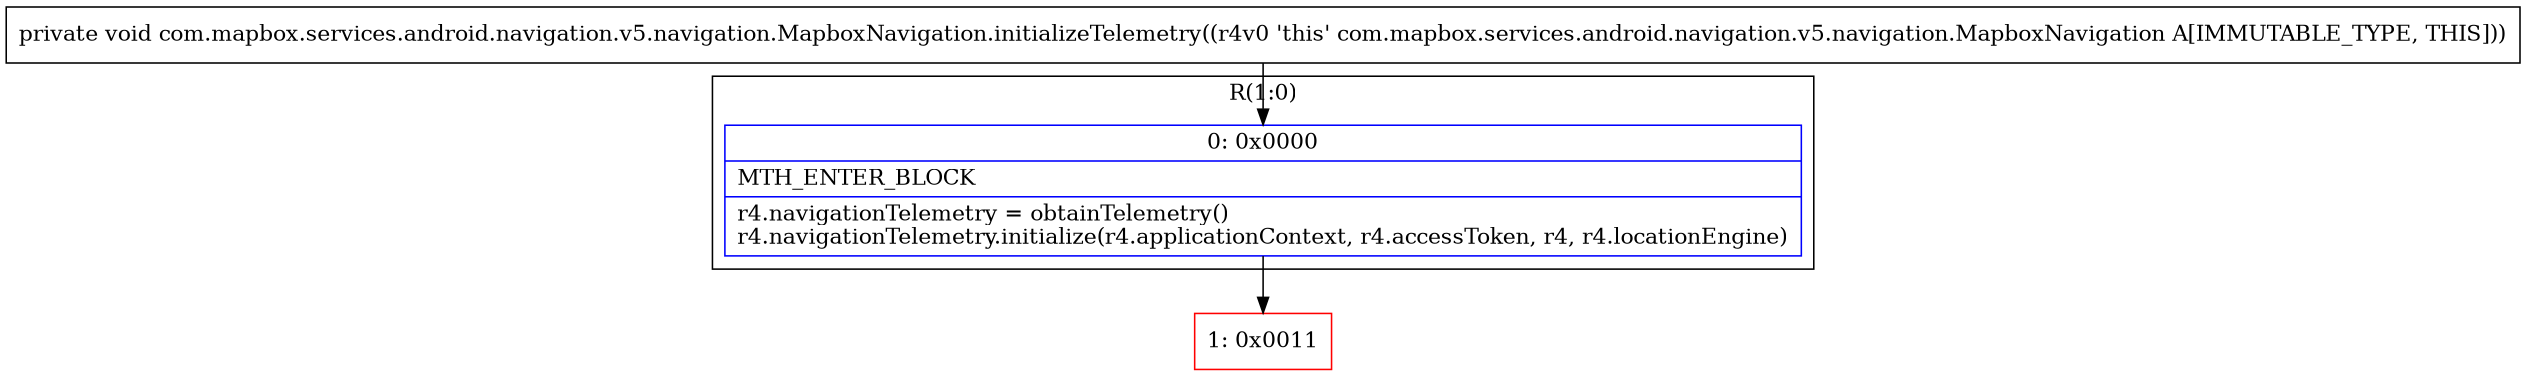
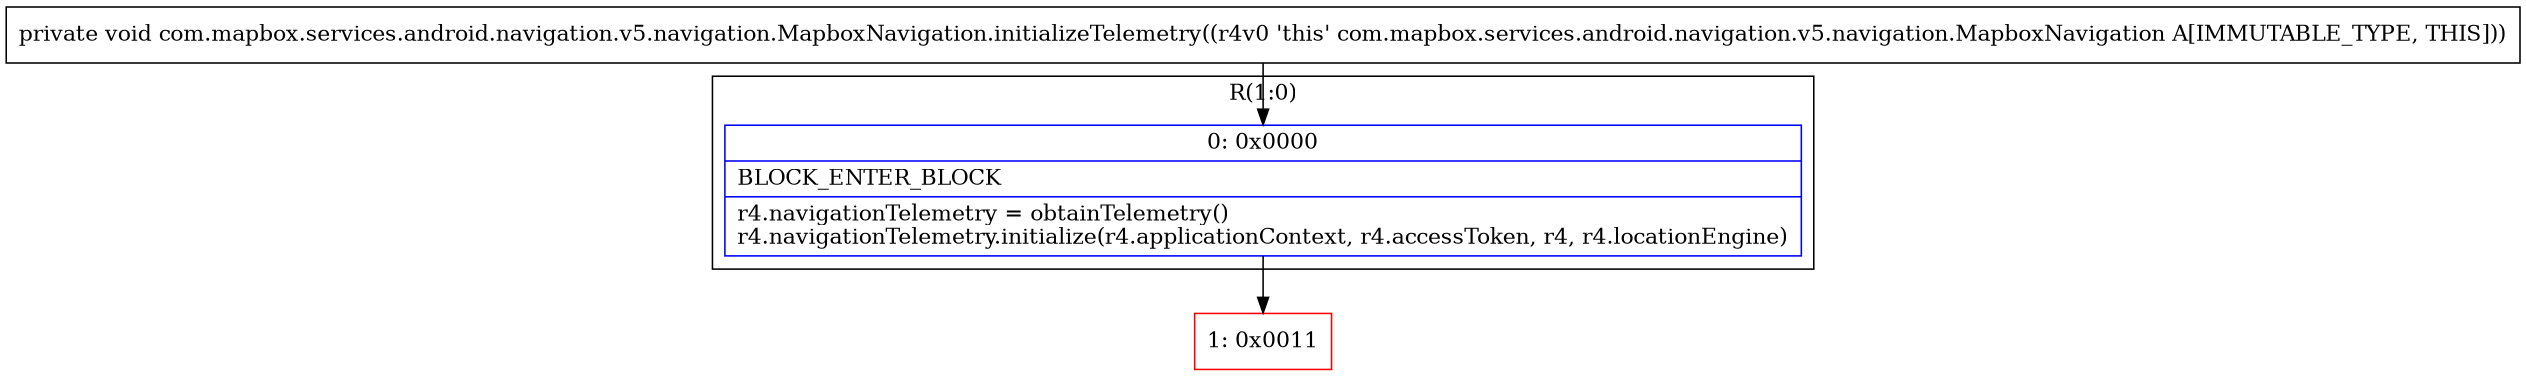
node "0: 0x0000": text "MTH_ENTER_BLOCK" -> "BLOCK_ENTER_BLOCK"
